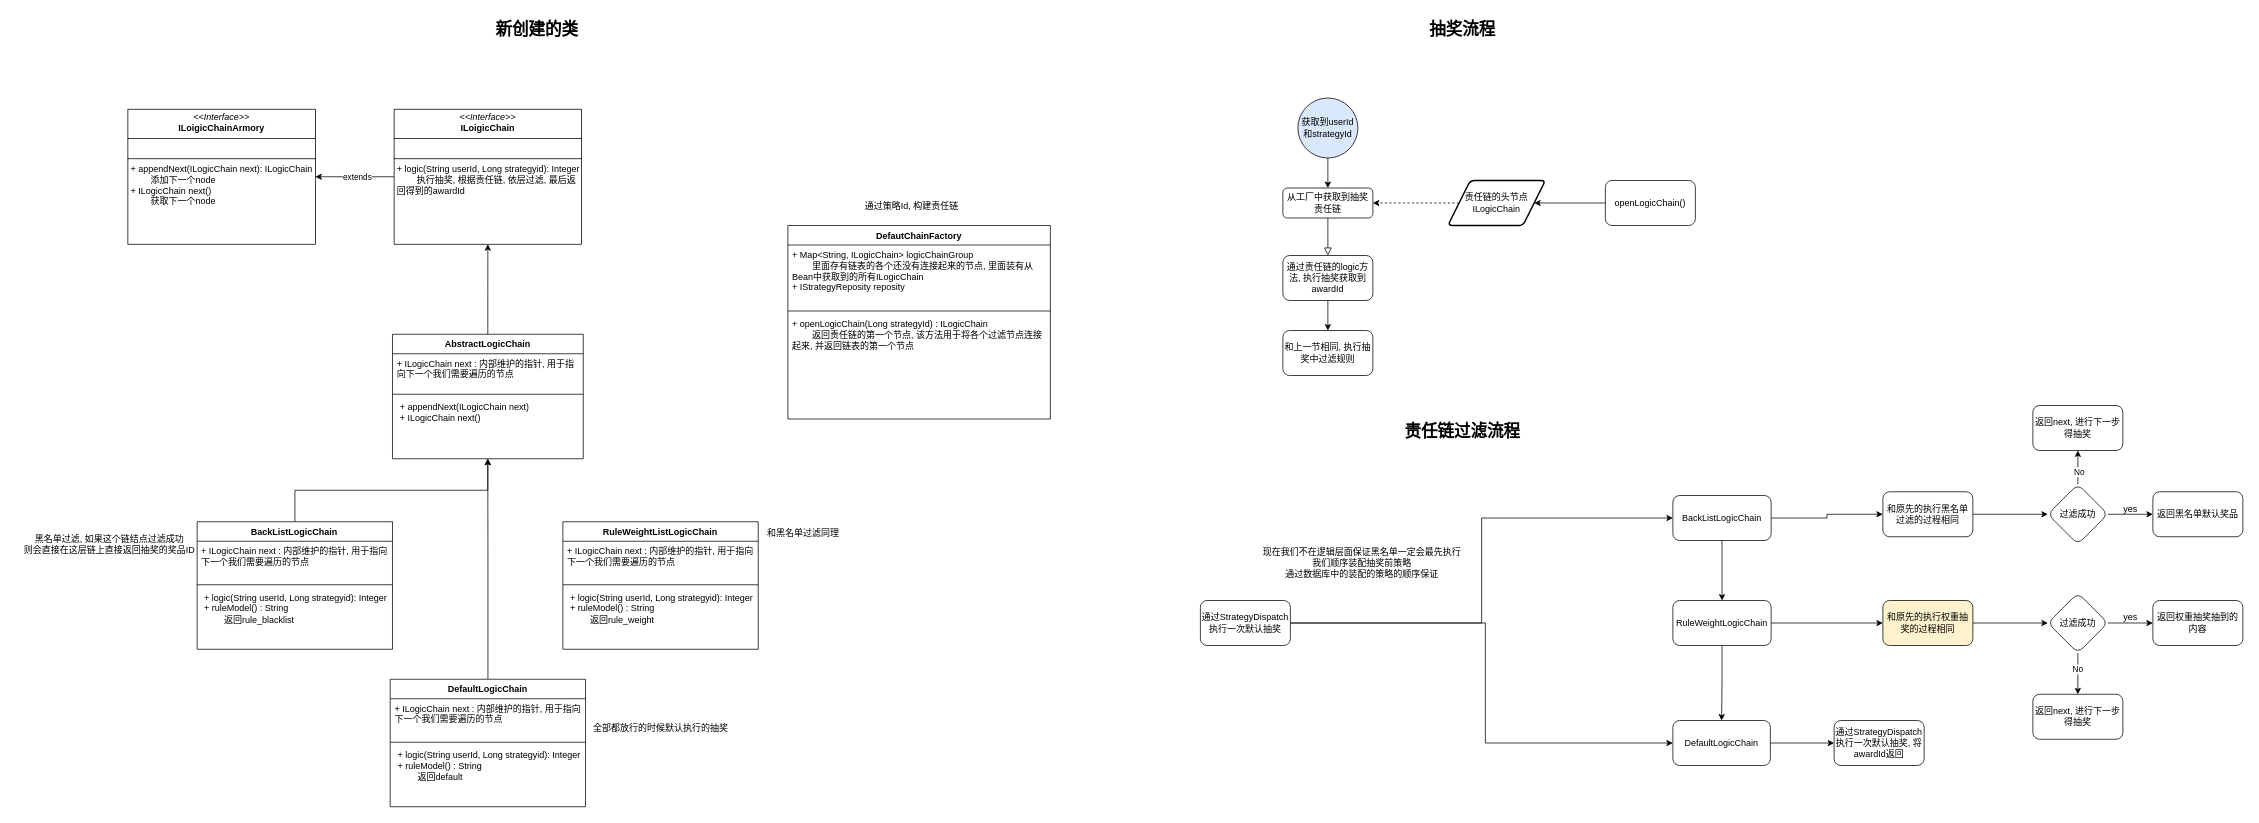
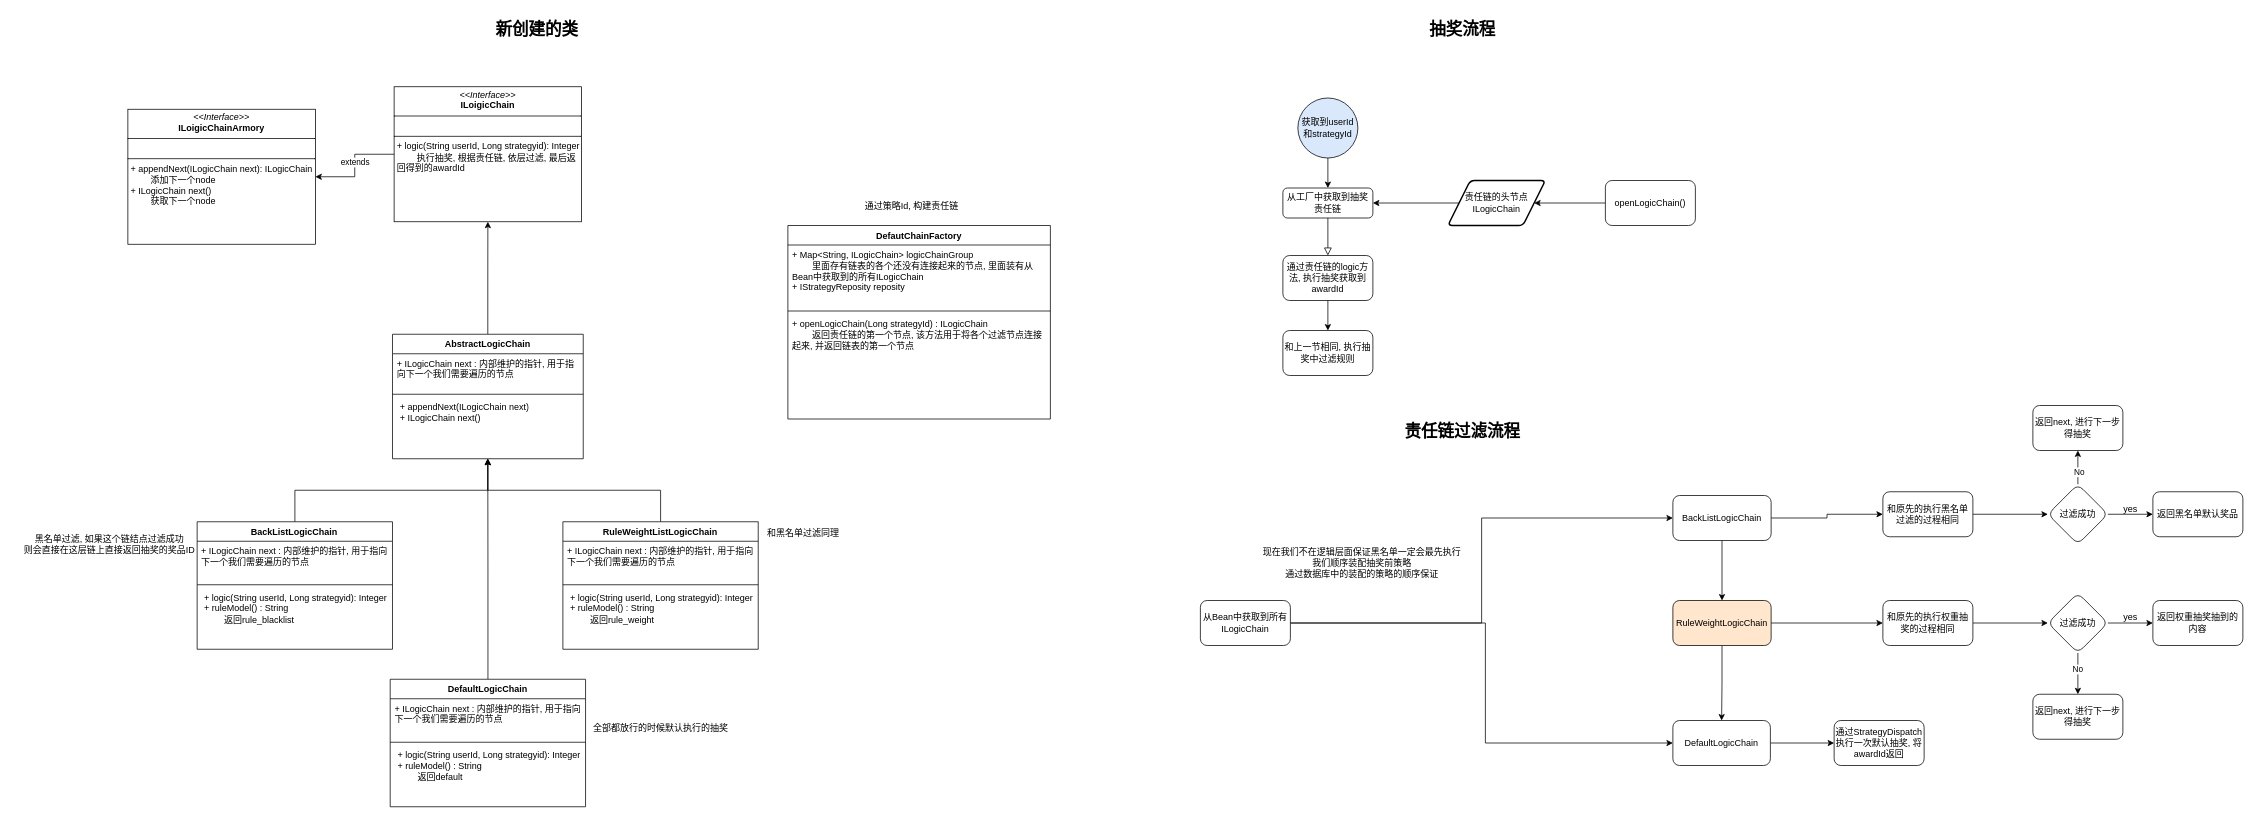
node "<<Interface>> ILoigicChain + logic(String userId, Long strategyid): Integer 执行抽奖, 根据责任链, 依层过滤, 最后返回得到的awardId": moved (488, 177) -> (488, 154)
edge "责任链的头节点 ILogicChain" -> "从工厂中获取到抽奖责任链": style dashed -> solid
edge "RuleWeightListLogicChain" -> "AbstractLogicChain": added
node "通过StrategyDispatch执行一次默认抽奖": label "通过StrategyDispatch执行一次默认抽奖" -> "从Bean中获取到所有ILogicChain"
node "RuleWeightLogicChain": fillcolor #ffffff -> #ffe6cc
node "和原先的执行权重抽奖的过程相同": fillcolor #fff2cc -> #ffffff
